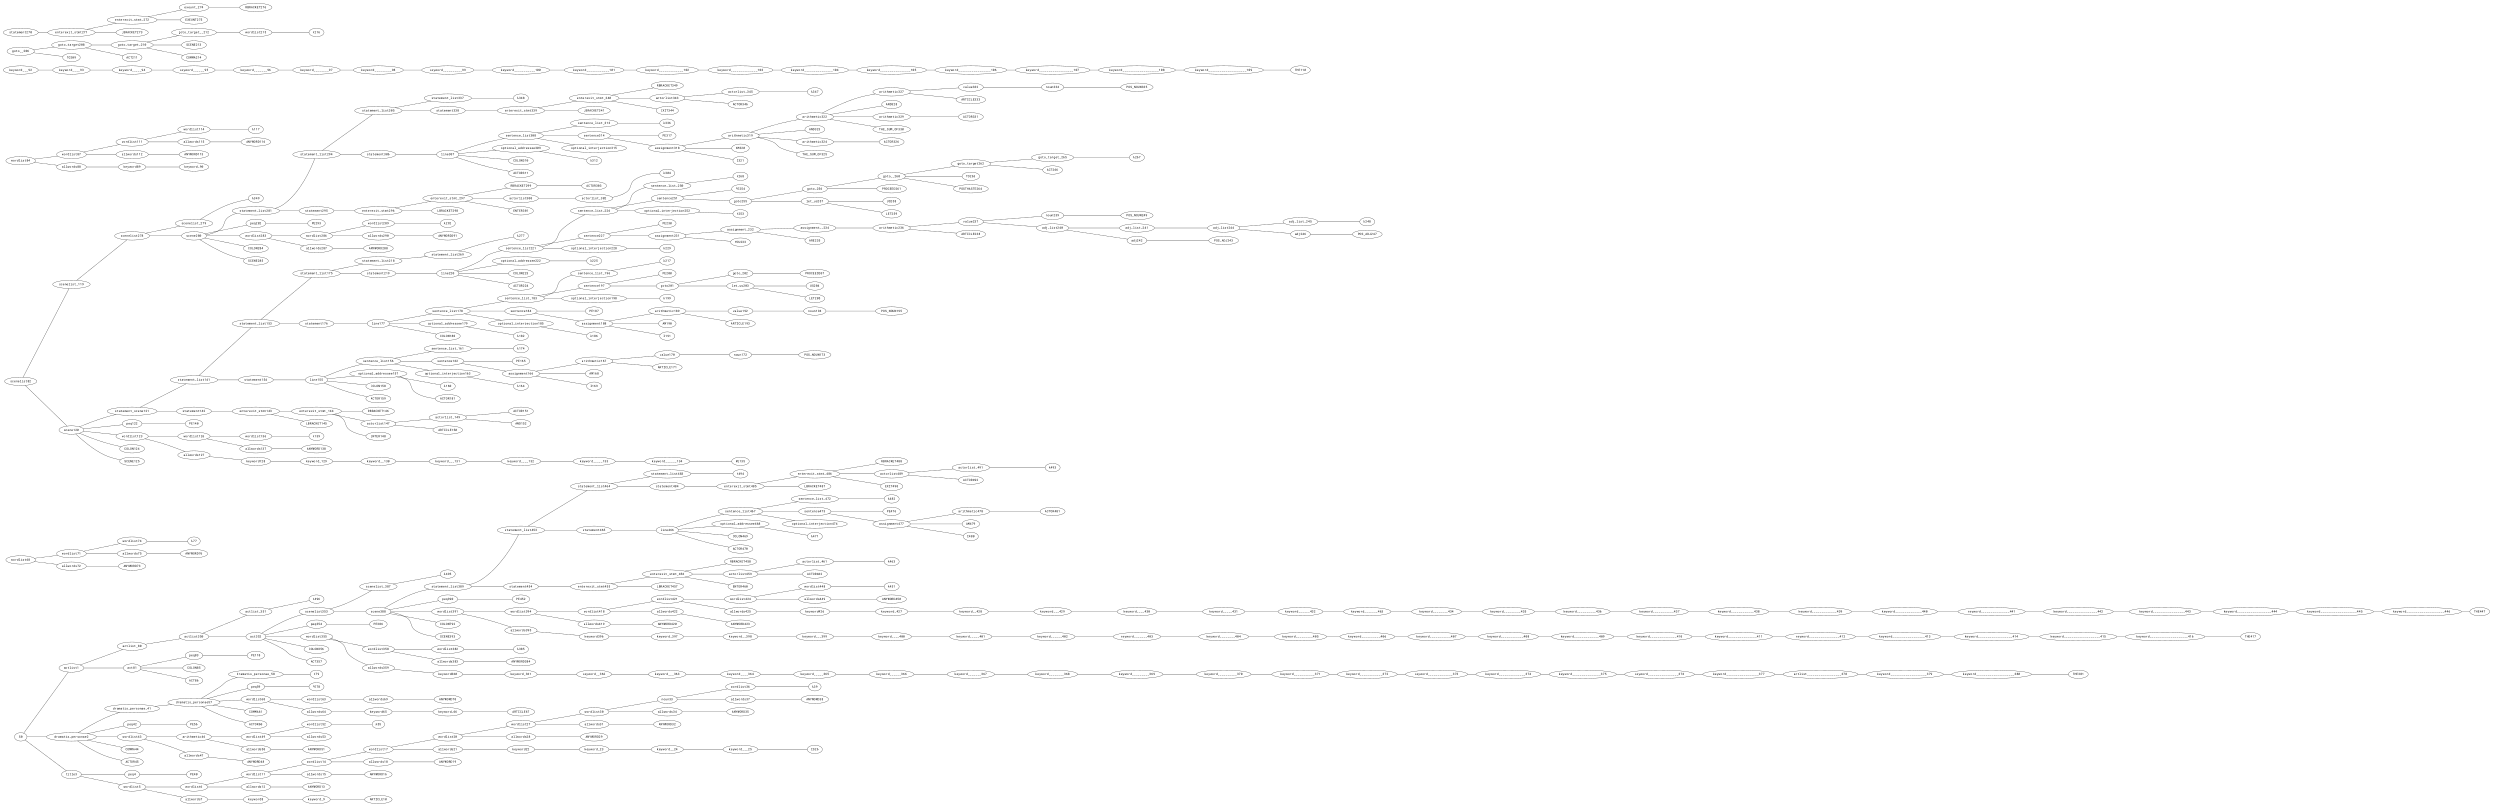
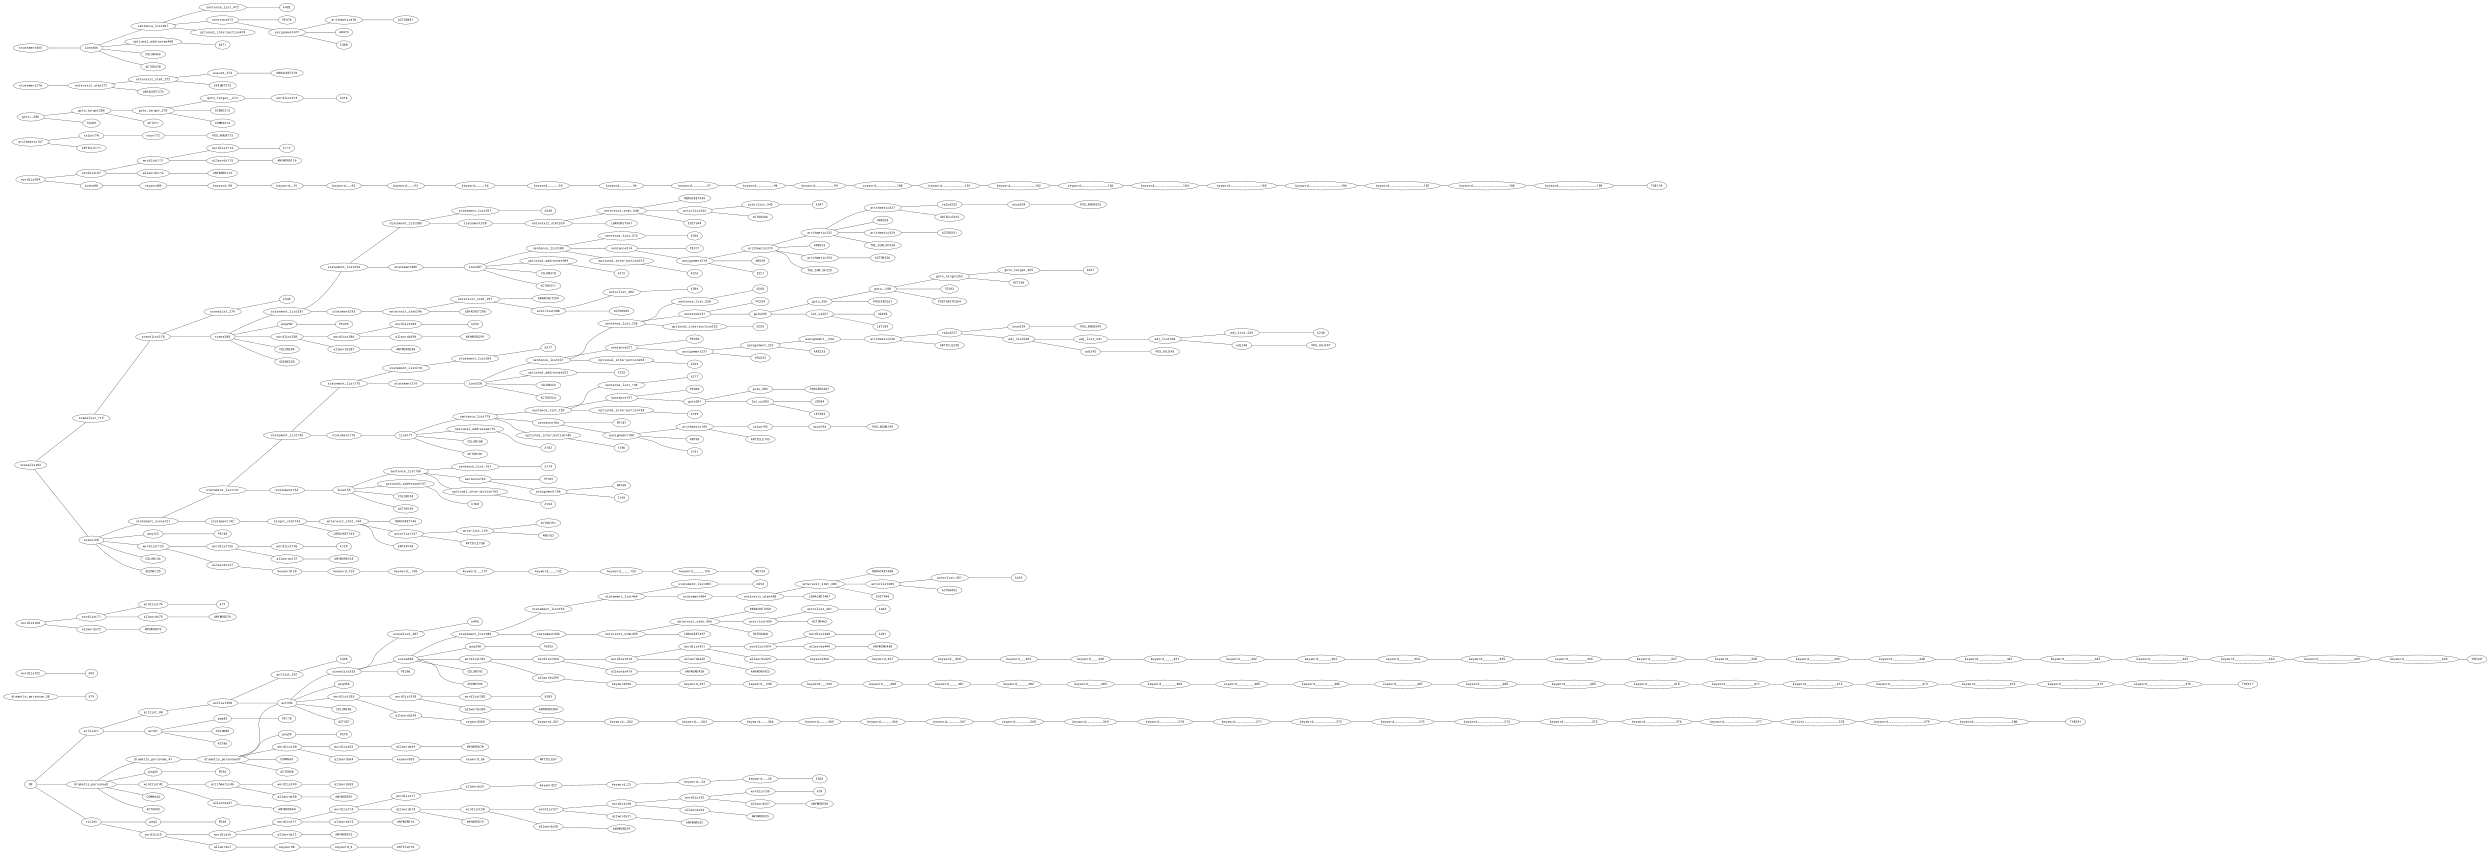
node "allwords88": label "allwords88" -> "scene88"
node "keyword__91": added
edge "RBRACKET299" -- "ACTOR303": now "actorlist300" -- "ACTOR303"
node "ENTER301": removed
node "λ316": added
edge "arithmetic167" -- "assignment166": removed
edge "optional_addressee157" -- "ACTOR181": now "line177" -- "ACTOR181"
node "enterexit_stmt143": label "enterexit_stmt143" -> "target_stmt143"
edge "statement_list453" -- "statement465": removed
edge "peq354" -- "PE386": now "scenelist353" -- "PE386"
edge "dramatis_personae_58" -- "dramatis_personae57": now "act352" -- "dramatis_personae57"
node "noun33": label "noun33" -> "wordlist33"
edge "wordlist52" -- "wordlist49": removed
edge "wordlist20" -- "wordlist17": now "wordlist20" -- "allwords18"
